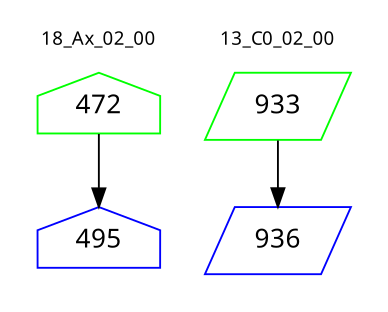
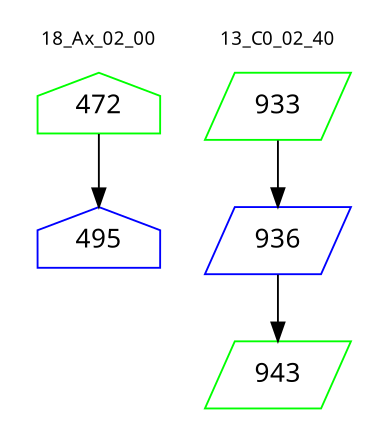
cluster "13_C0_02_00": label "13_C0_02_00" -> "13_C0_02_40"
node "943": added
